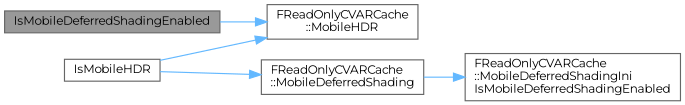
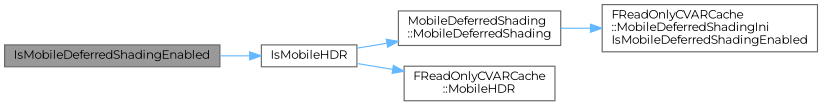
edge "IsMobileDeferredShadingEnabled" -> "FReadOnlyCVARCache ::MobileHDR": now "IsMobileDeferredShadingEnabled" -> "IsMobileHDR"
node "FReadOnlyCVARCache ::MobileDeferredShading": label "FReadOnlyCVARCache ::MobileDeferredShading" -> "MobileDeferredShading ::MobileDeferredShading"
